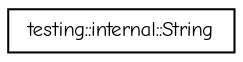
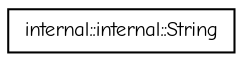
node "testing::internal::String": label "testing::internal::String" -> "internal::internal::String"
